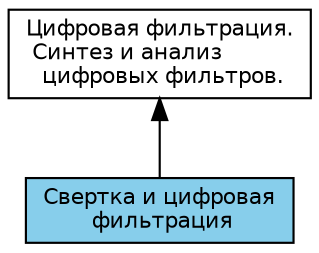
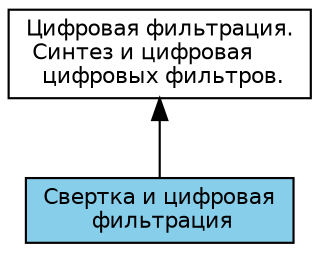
node "Цифровая фильтрация. Синтез и анализ цифровых фильтров.": label "Цифровая фильтрация. Синтез и анализ цифровых фильтров." -> "Цифровая фильтрация. Синтез и цифровая цифровых фильтров."
